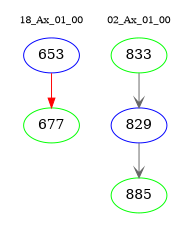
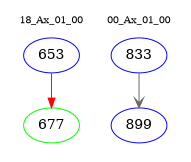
cluster "02_Ax_01_00": label "02_Ax_01_00" -> "00_Ax_01_00"
node "833": color green -> blue
node "829": label "829" -> "899"
node "885": removed
